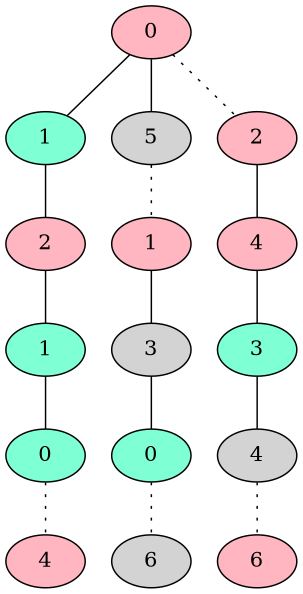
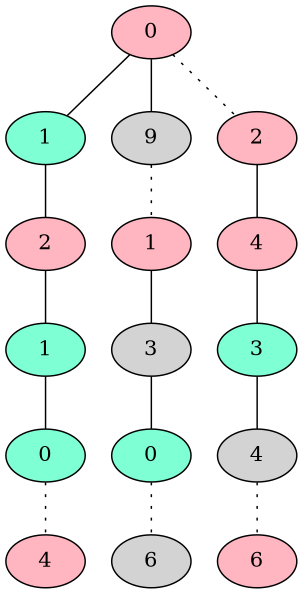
node "5": label "5" -> "9"
